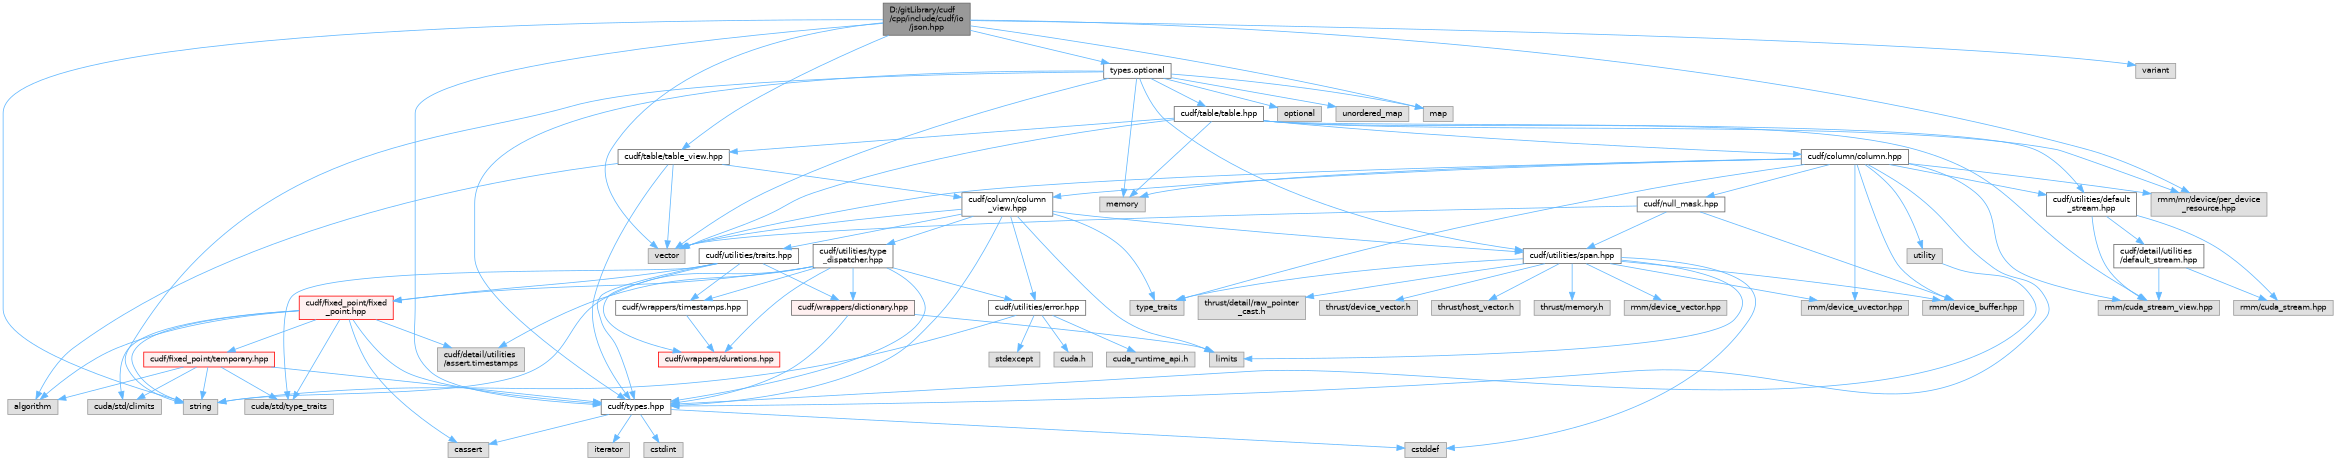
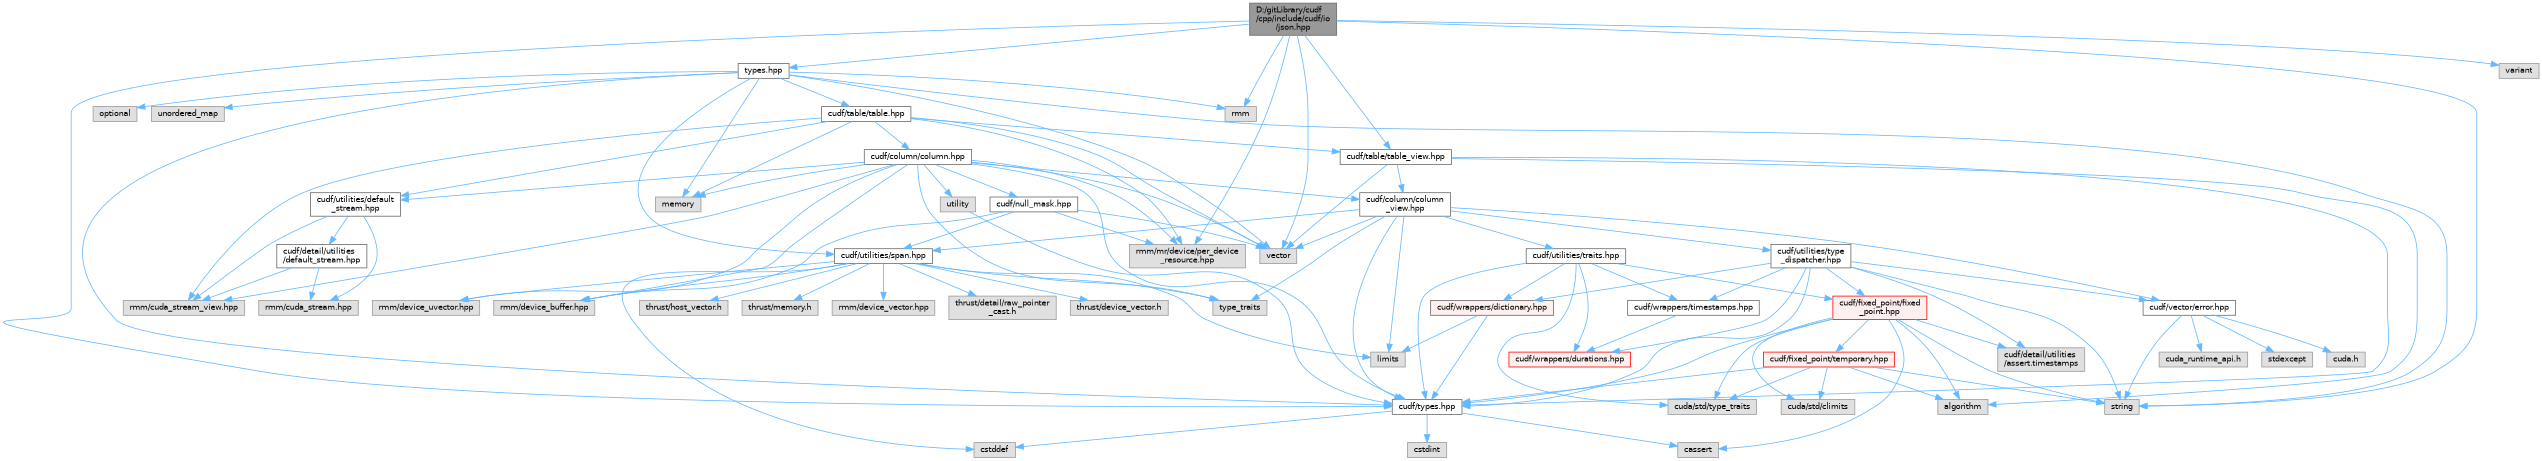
node "types.optional": label "types.optional" -> "types.hpp"
node "map": label "map" -> "rmm"
edge "cudf/null_mask.hpp" -> "rmm/mr/device/per_device _resource.hpp": added
node "cudf/utilities/error.hpp": label "cudf/utilities/error.hpp" -> "cudf/vector/error.hpp"
node "iterator": removed
